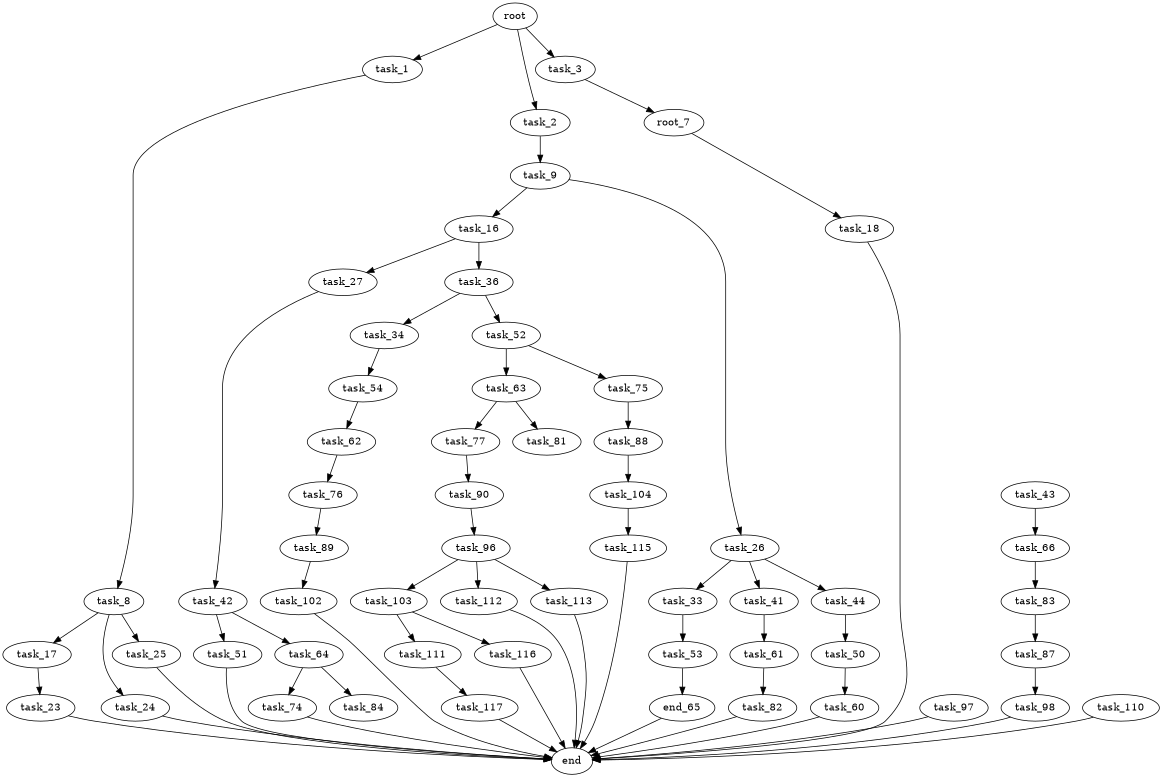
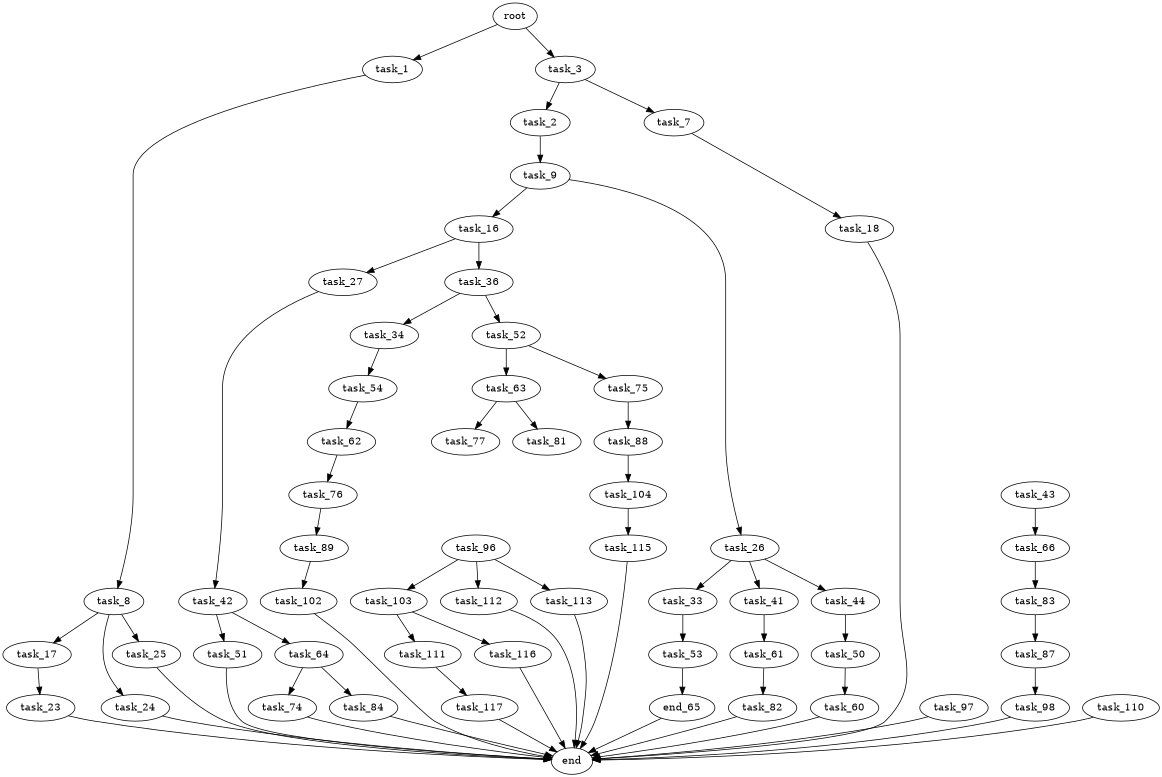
edge "root" -> "task_2": now "task_3" -> "task_2"
node "root_7": label "root_7" -> "task_7"
node "task_90": removed
edge "task_84" -> "end": added
